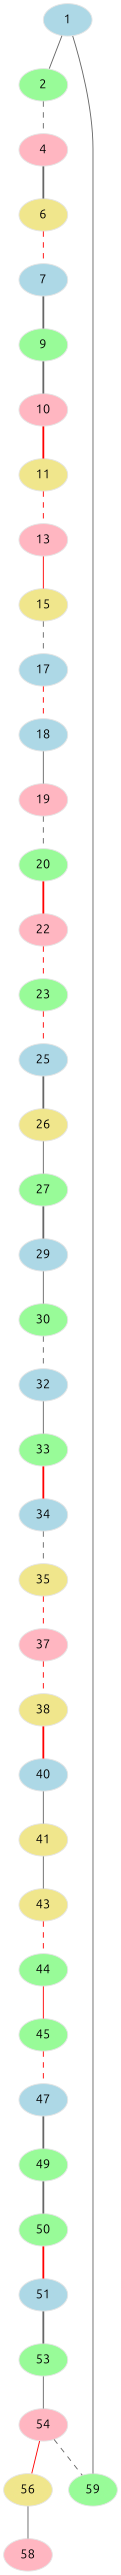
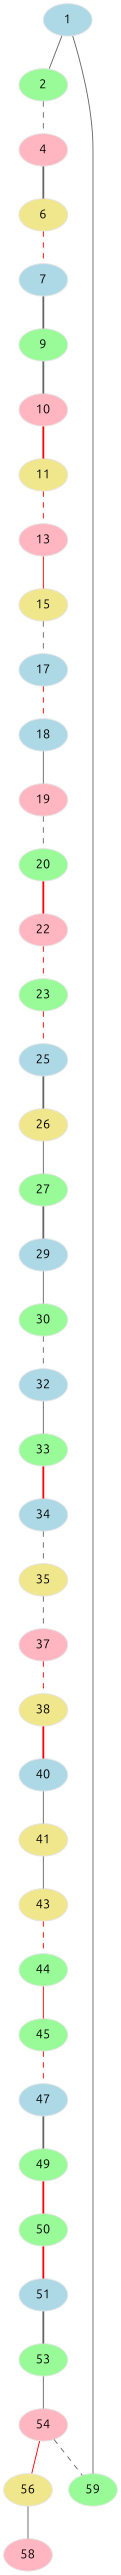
edge "35" -- "37": color red -> gray40
edge "49" -- "50": color gray40 -> red
